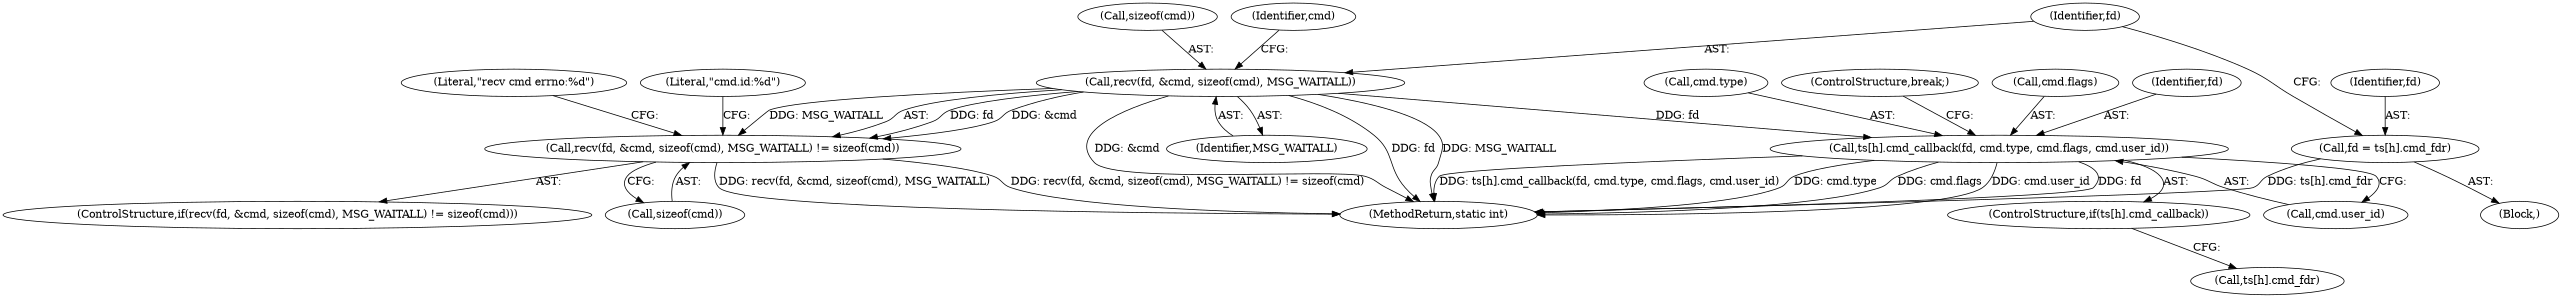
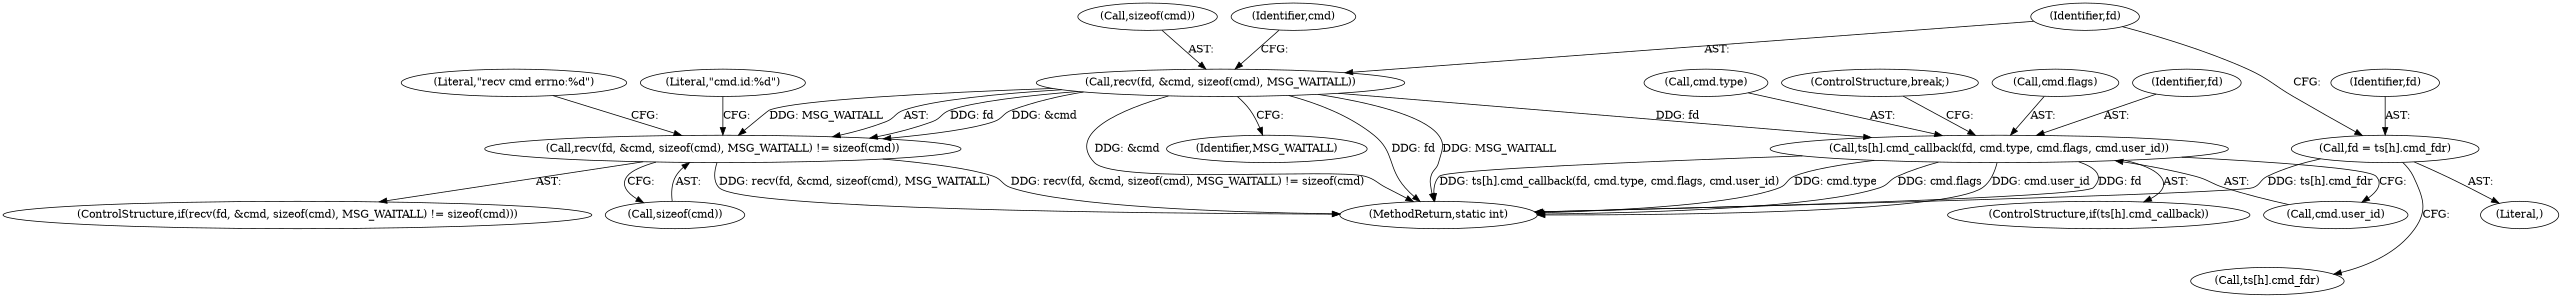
edge "(Call,recv(fd, &cmd, sizeof(cmd), MSG_WAITALL))" -> "(Identifier,MSG_WAITALL)": label "AST: " -> "CFG: "
edge "(Identifier,MSG_WAITALL)" -> "(Call,recv(fd, &cmd, sizeof(cmd), MSG_WAITALL))": removed, label "AST:"
node "(Block,)": label "(Block,)" -> "(Literal,)"
edge "(ControlStructure,if(ts[h].cmd_callback))" -> "(Call,ts[h].cmd_fdr)": now "(Call,fd = ts[h].cmd_fdr)" -> "(Call,ts[h].cmd_fdr)"
